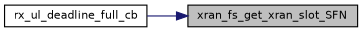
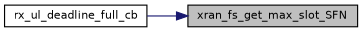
node "xran_fs_get_xran_slot_SFN": label "xran_fs_get_xran_slot_SFN" -> "xran_fs_get_max_slot_SFN"
